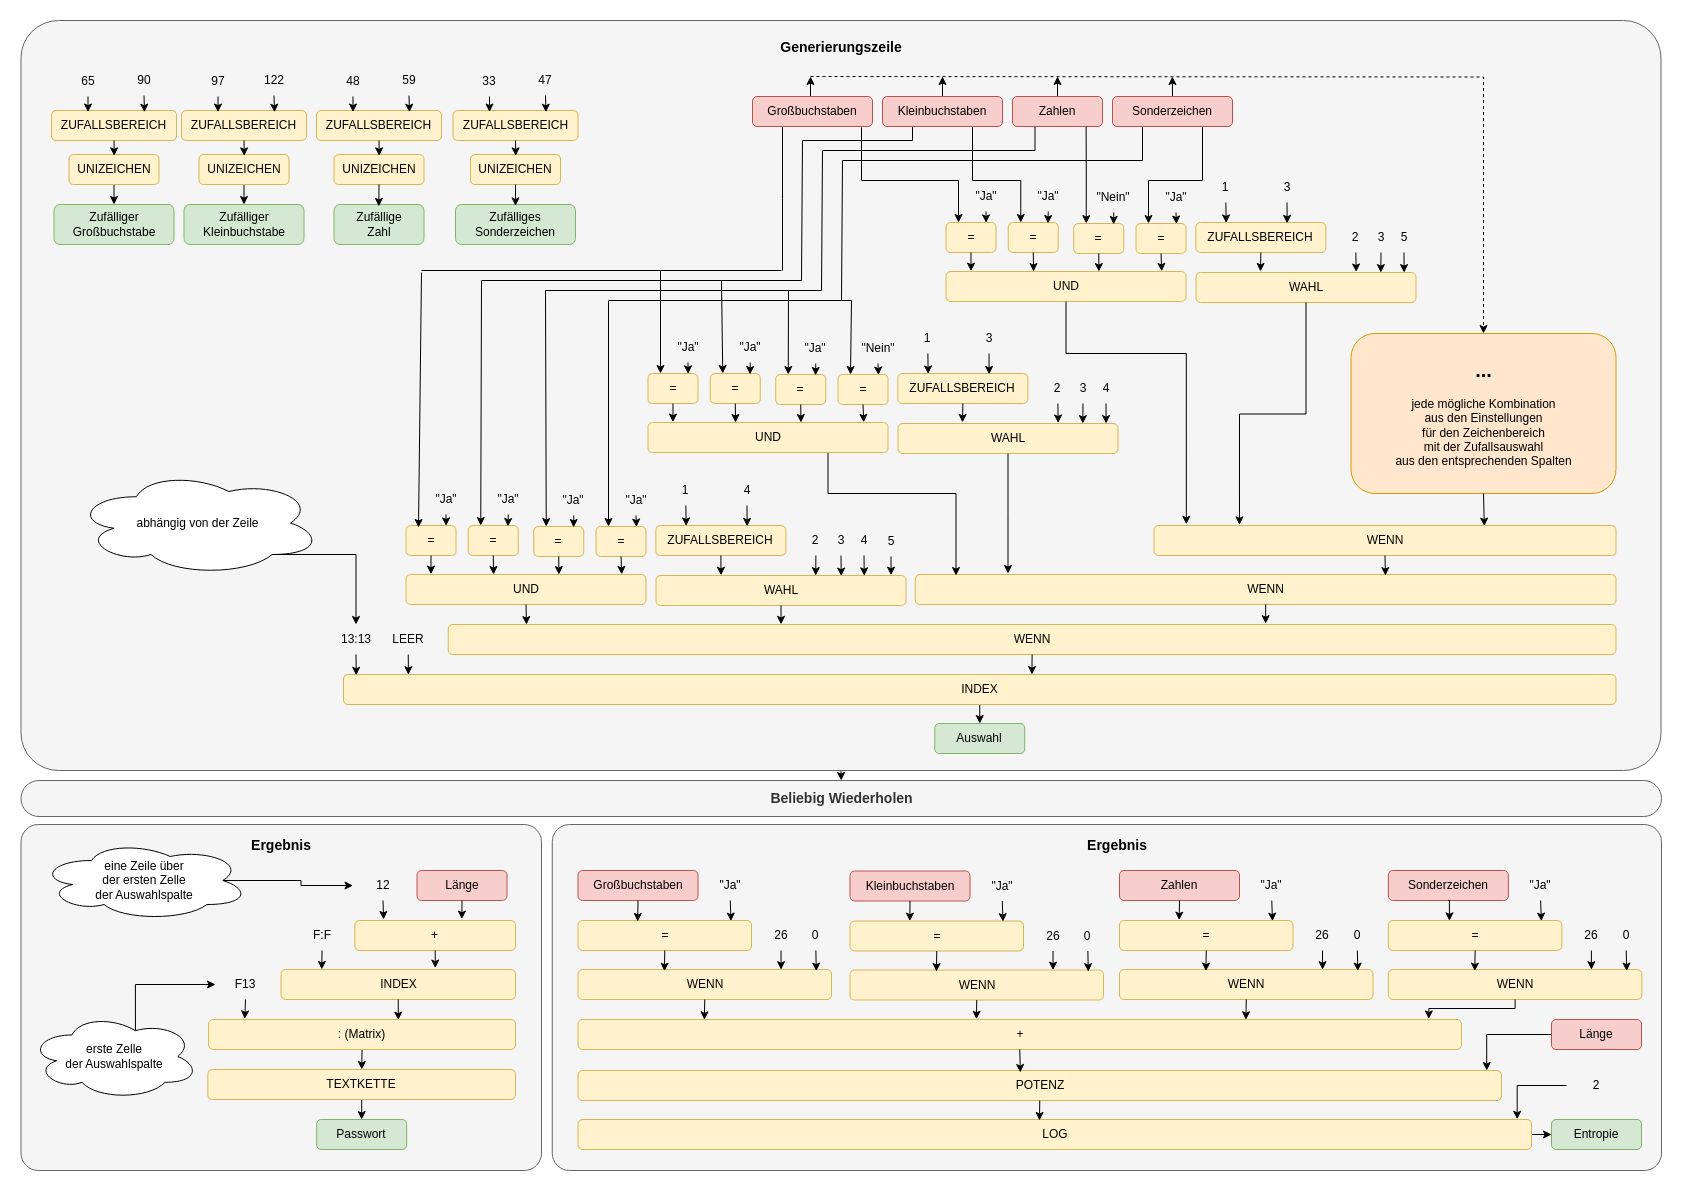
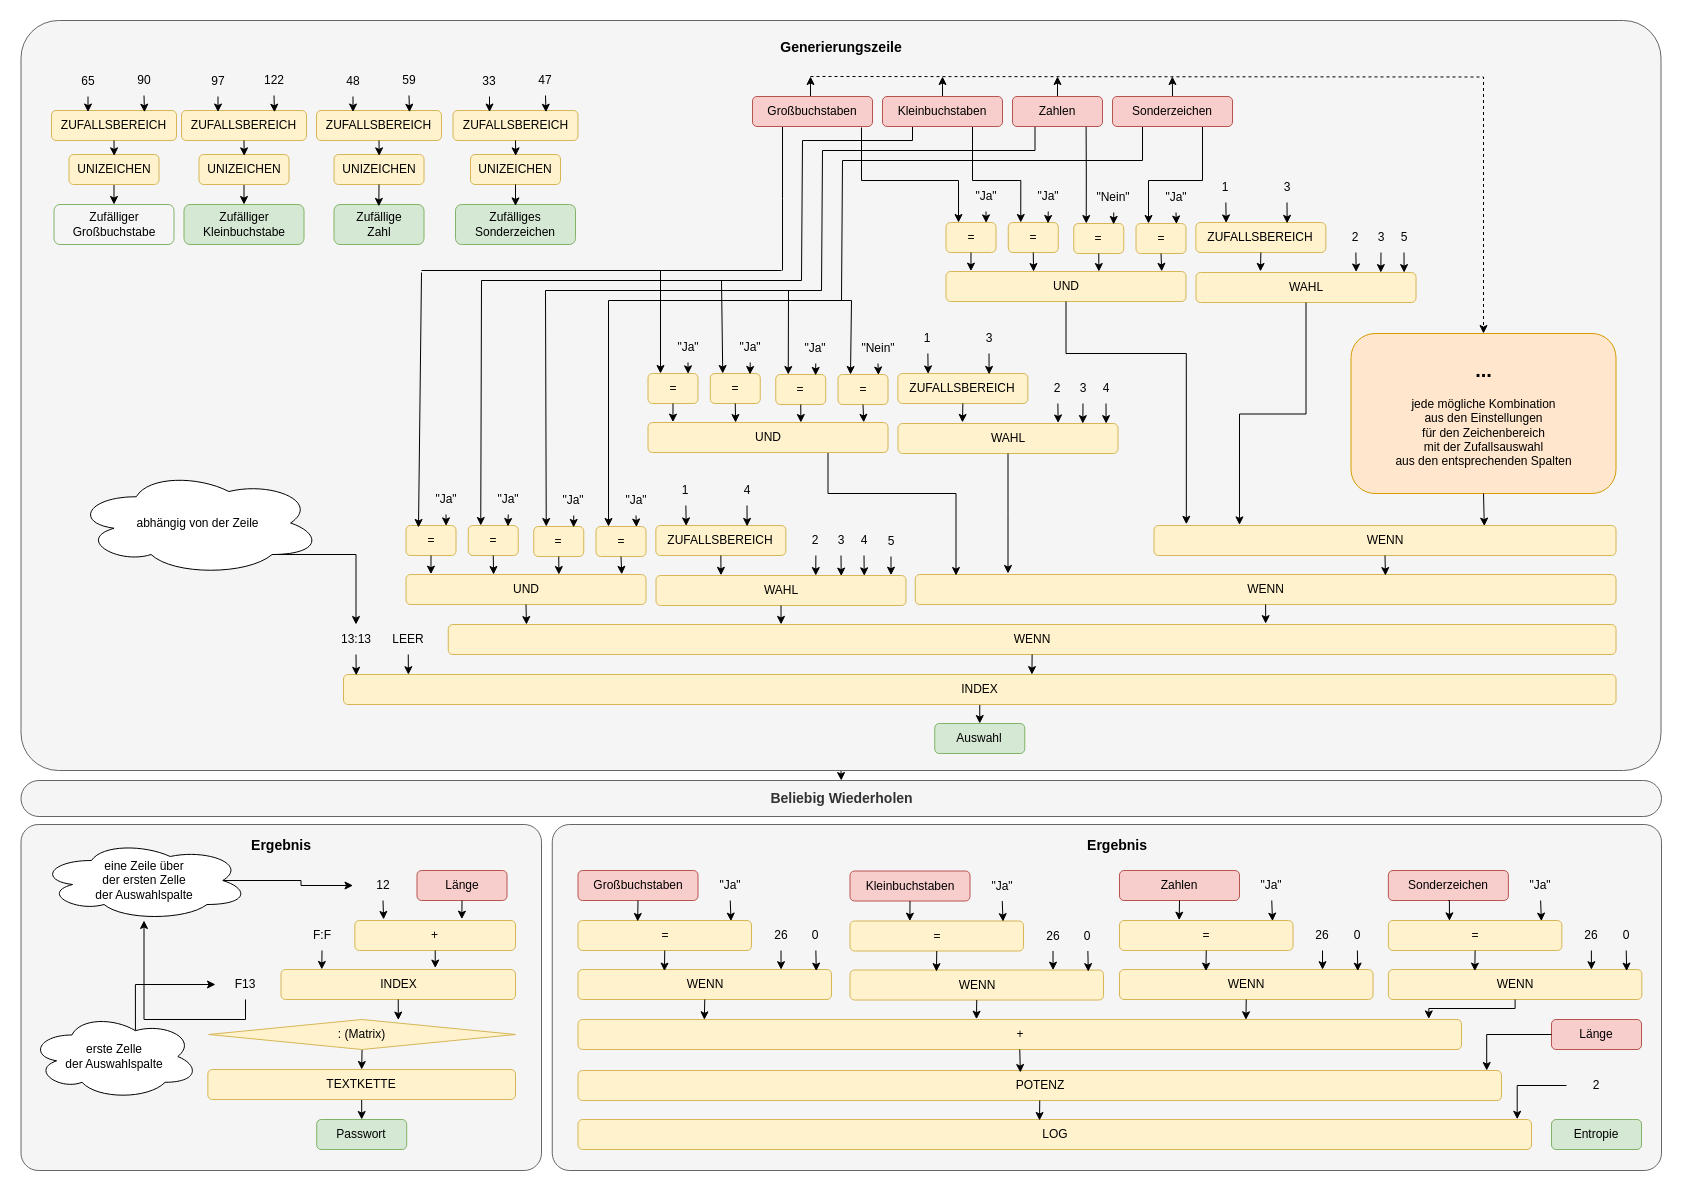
node "Zufälliger Großbuchstabe": fillcolor #d5e8d4 -> #f5f5f5
edge "F13" -> ": (Matrix)": now "F13" -> "eine Zeile über der ersten Zelle der Auswahlspalte"
node ": (Matrix)": shape rounded rectangle -> diamond
edge "LOG" -> "Entropie": removed
